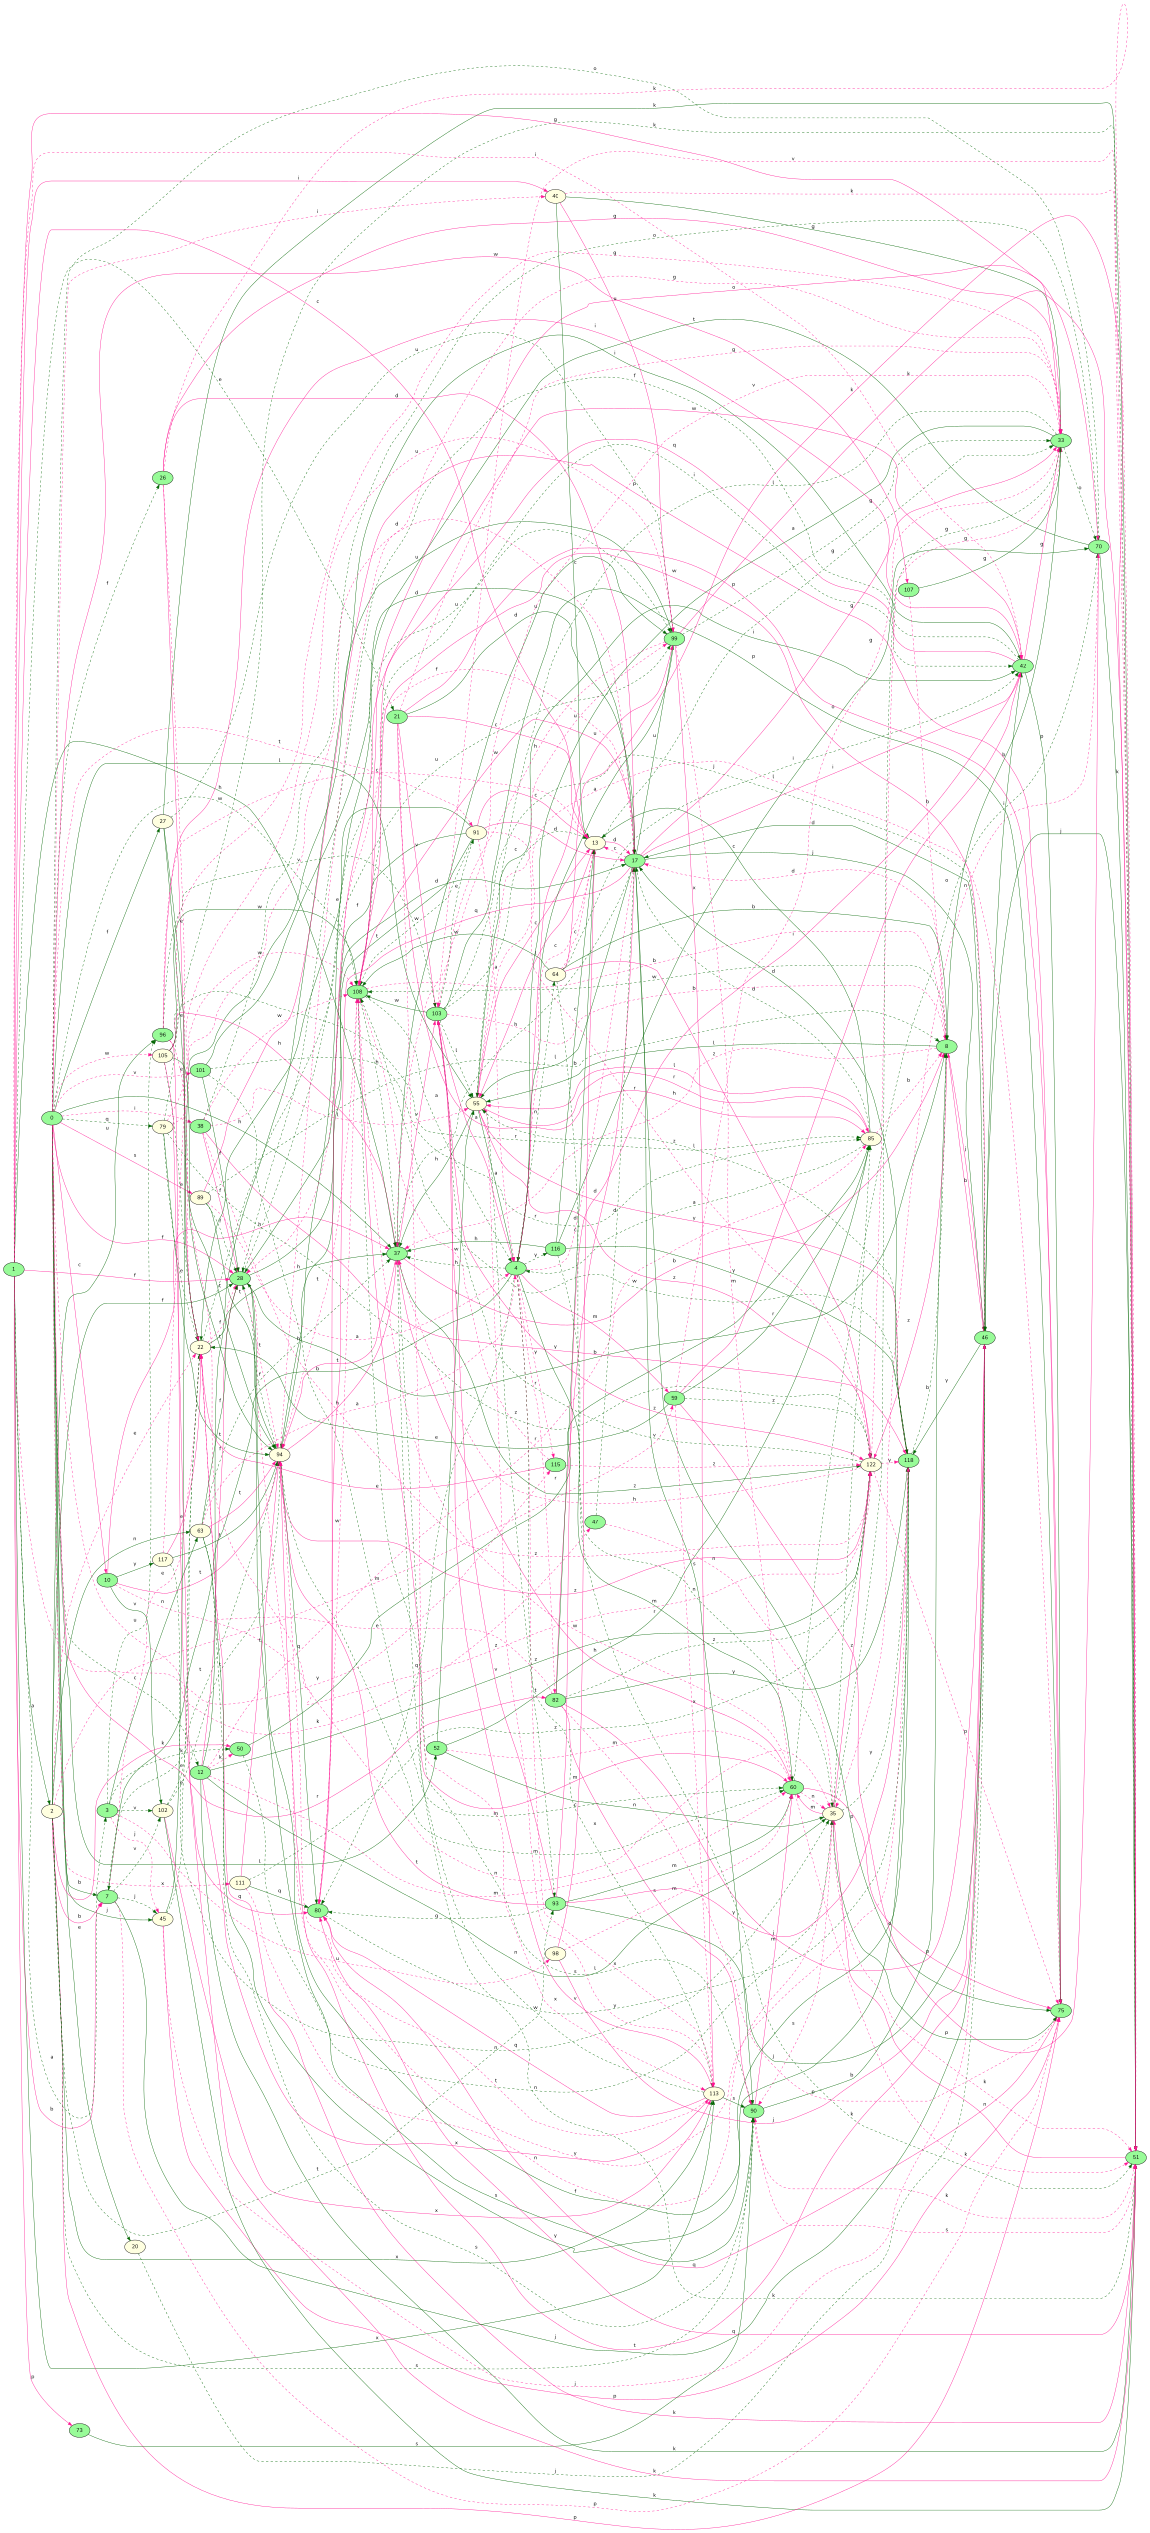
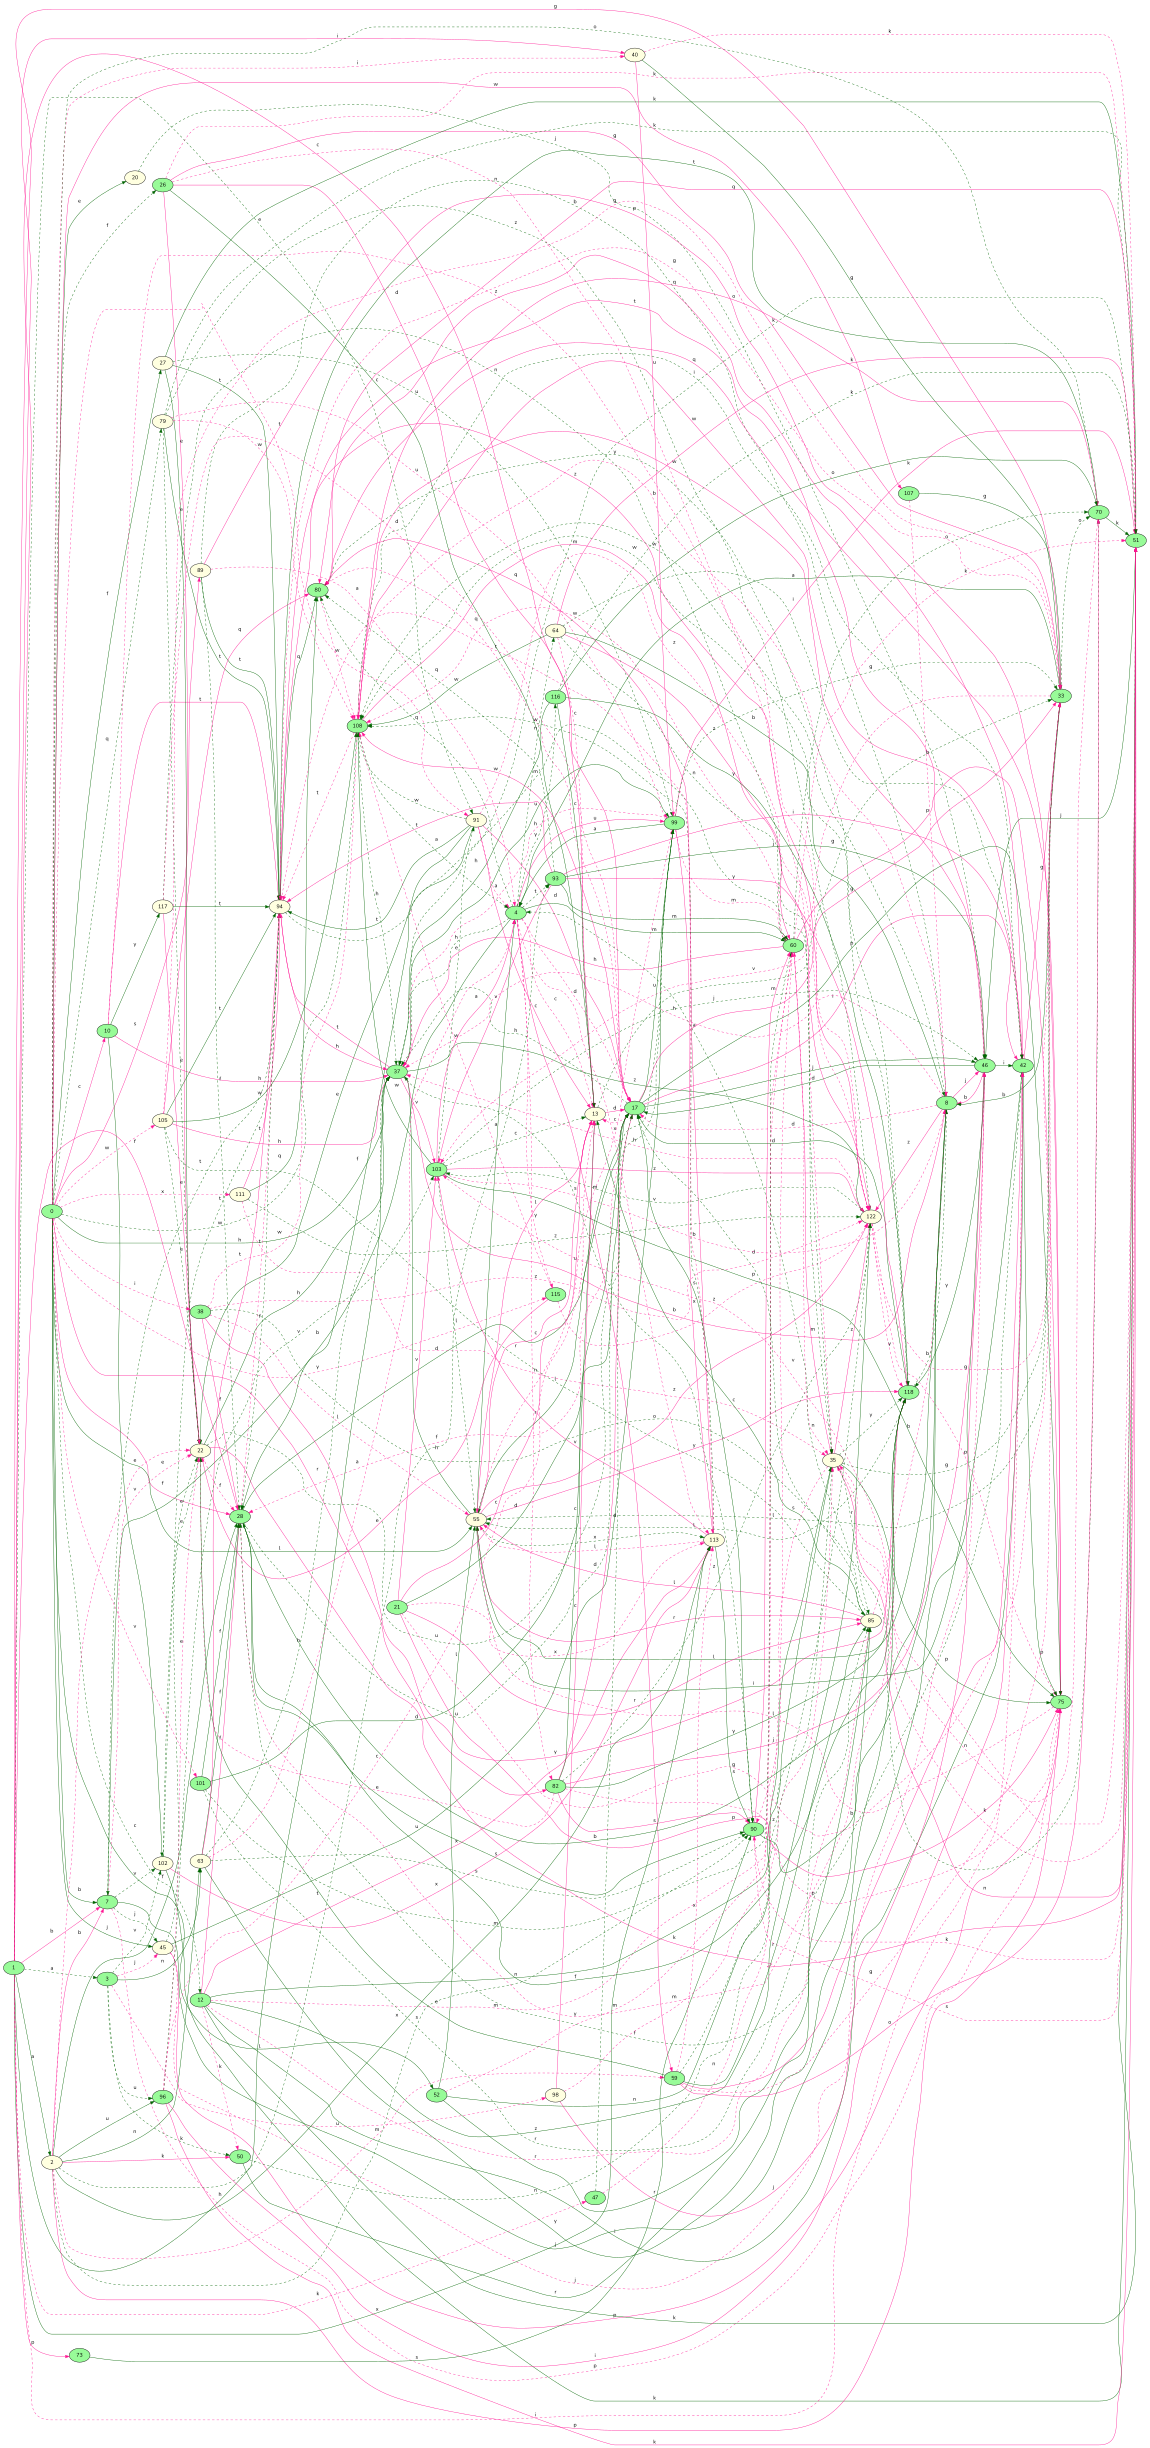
edge "1" -> "21": now "1" -> "91"
edge "40" -> "13": now "26" -> "13"
edge "17" -> "80": style solid -> dashed
